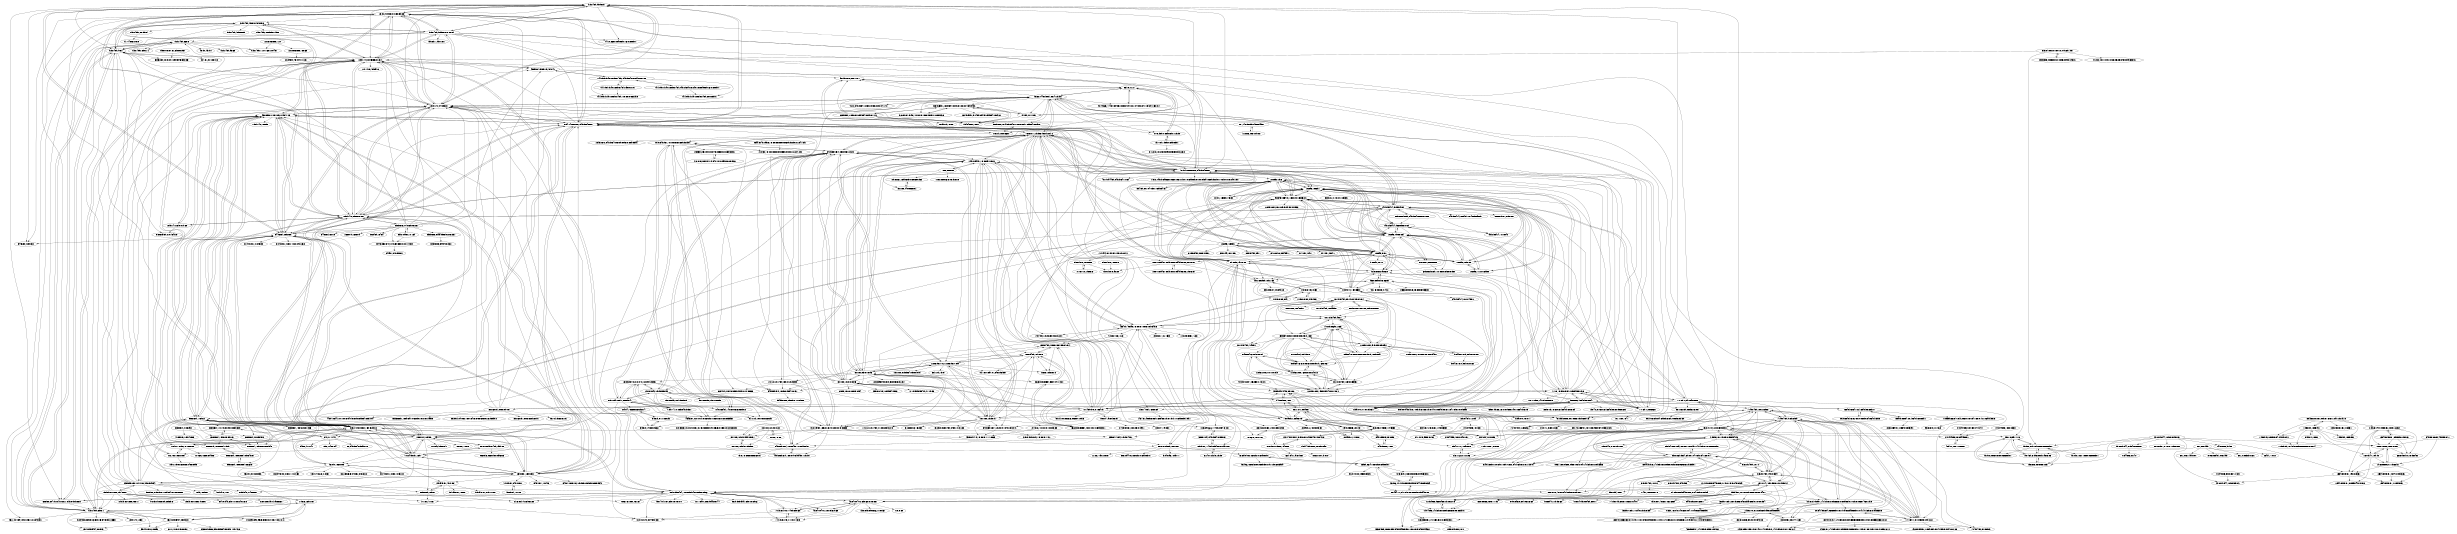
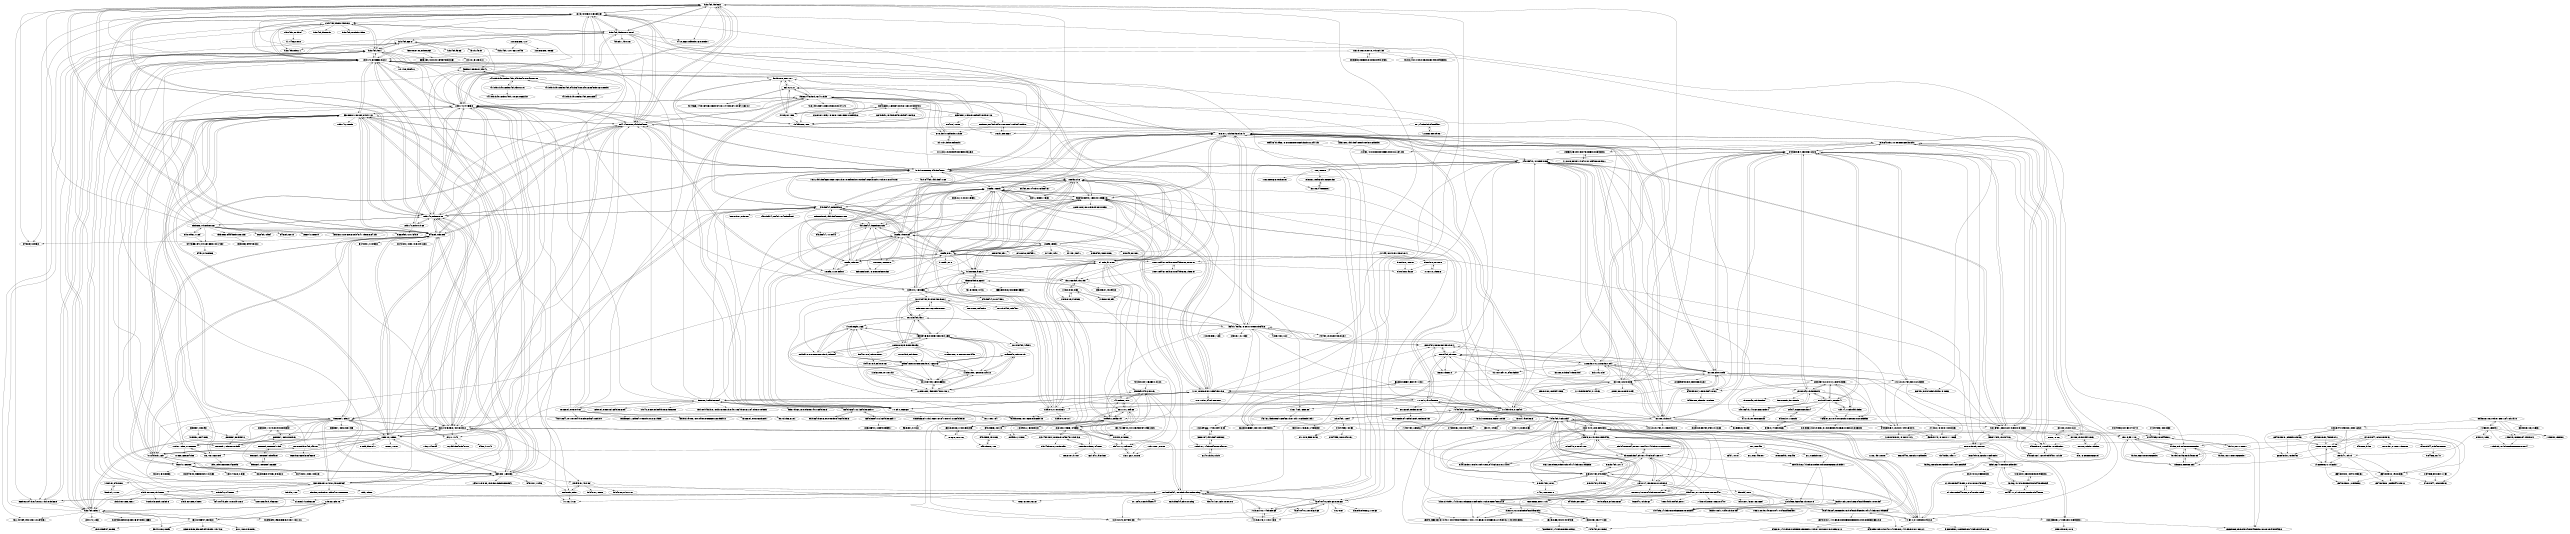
node "hanifabd/lexifuzz-ner": removed
node "napsternxg/awesome-scholarly-data-analysis": added
node "argilla-io/spacy-wordnet": label "argilla-io/spacy-wordnet" -> "argilla-io/deepSepsis-wordnet"
